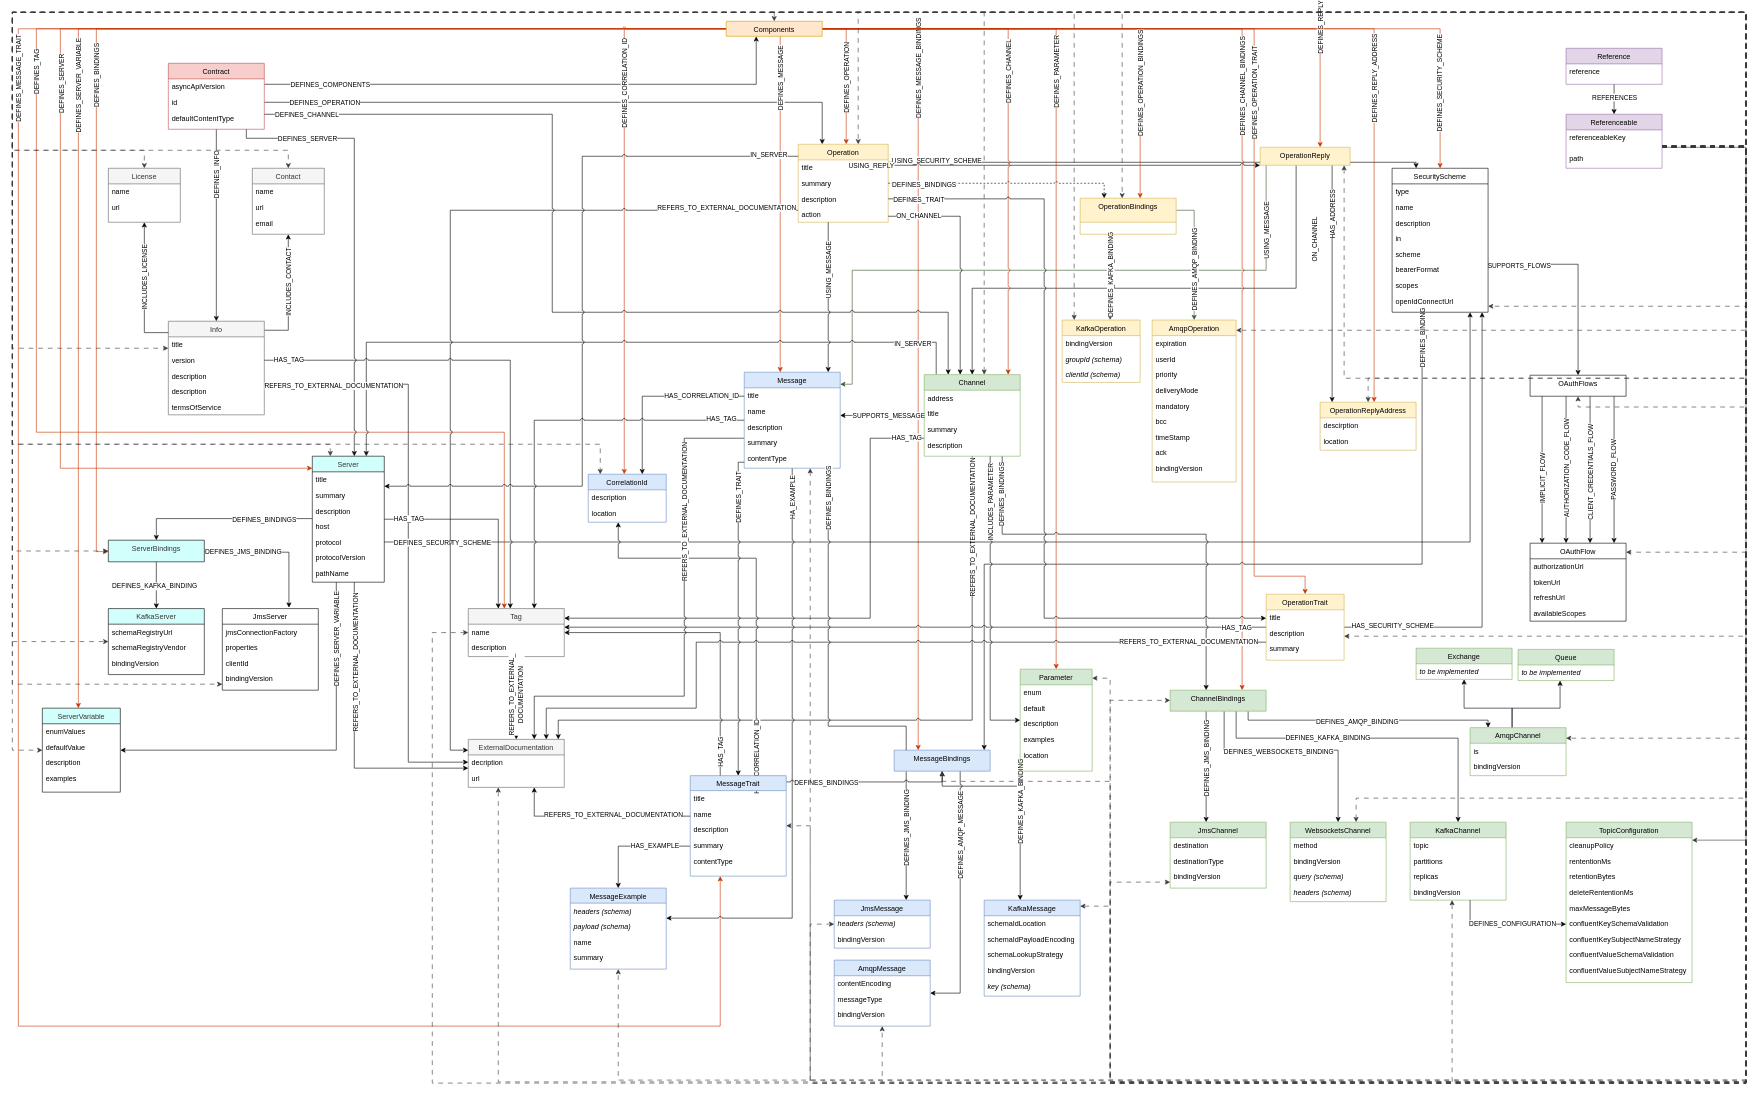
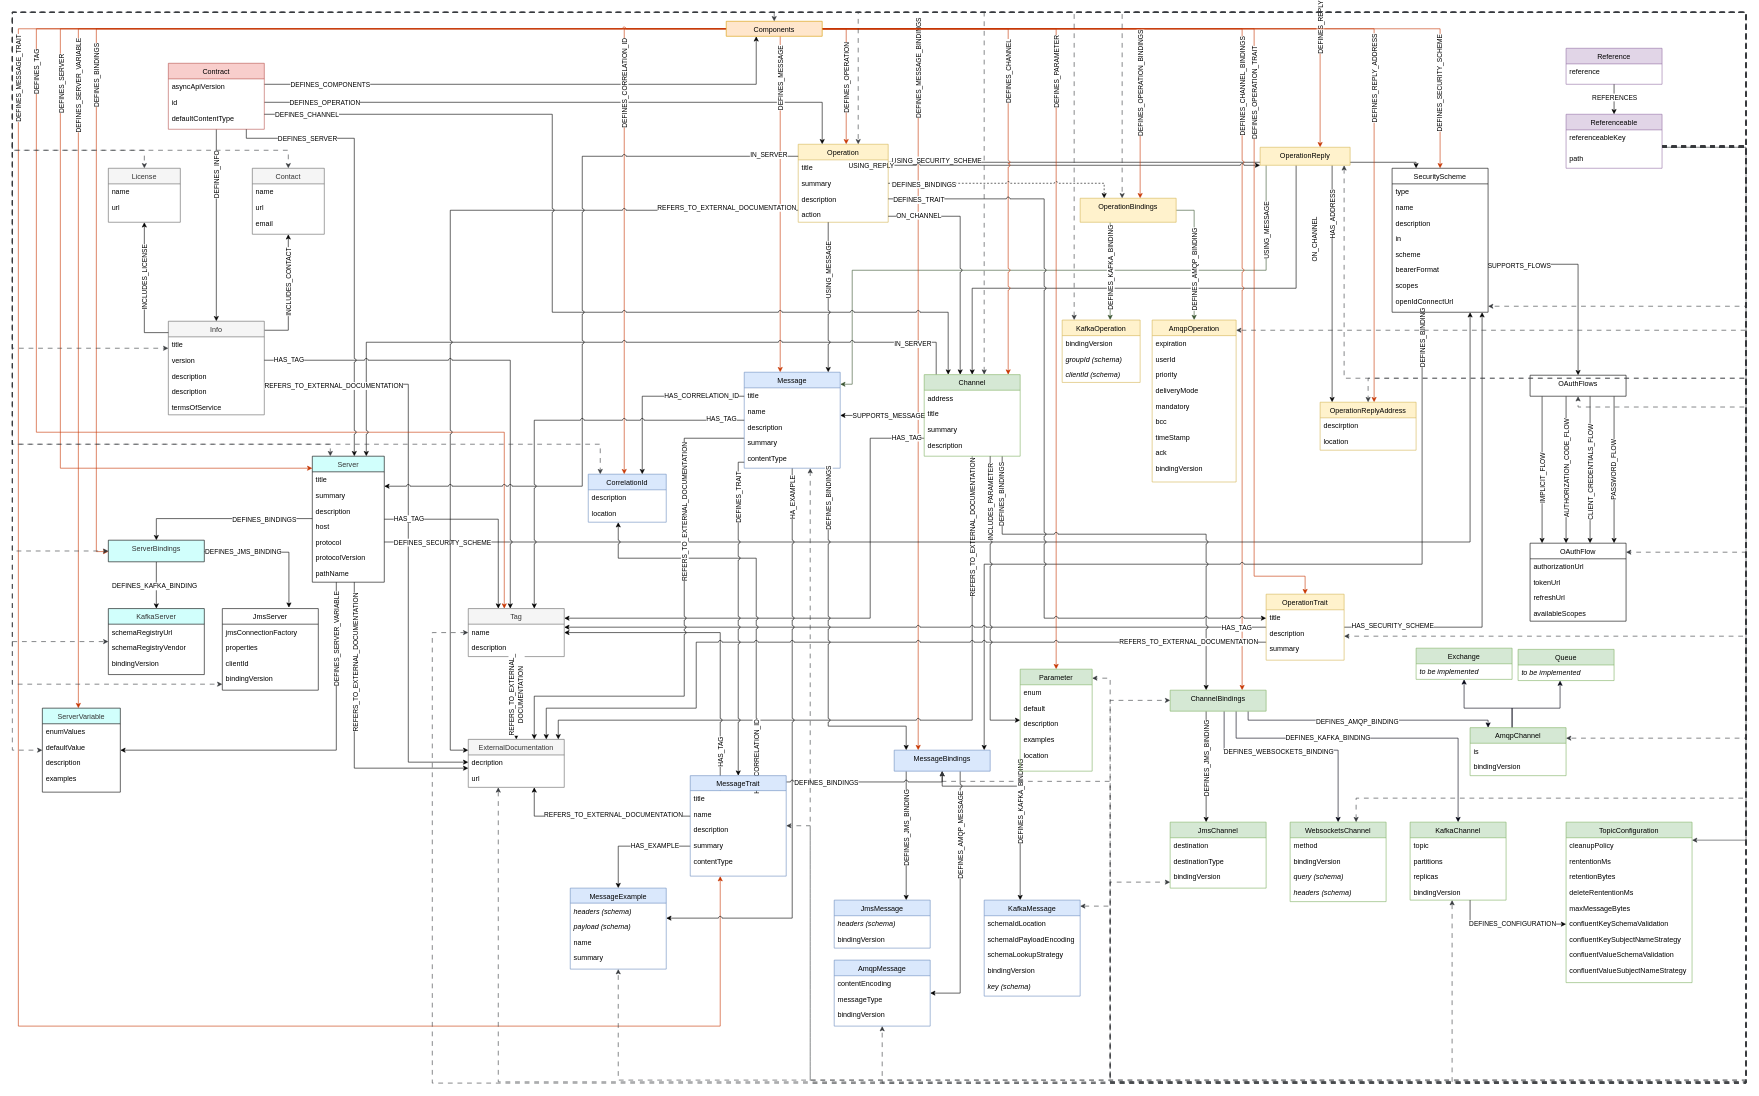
node "OperationBindings": size 96x36 -> 96x24
edge "Message" -- "MessageBindings": arrowhead none -> classic
edge "Referenceable" -> "JmsMessage": removed
